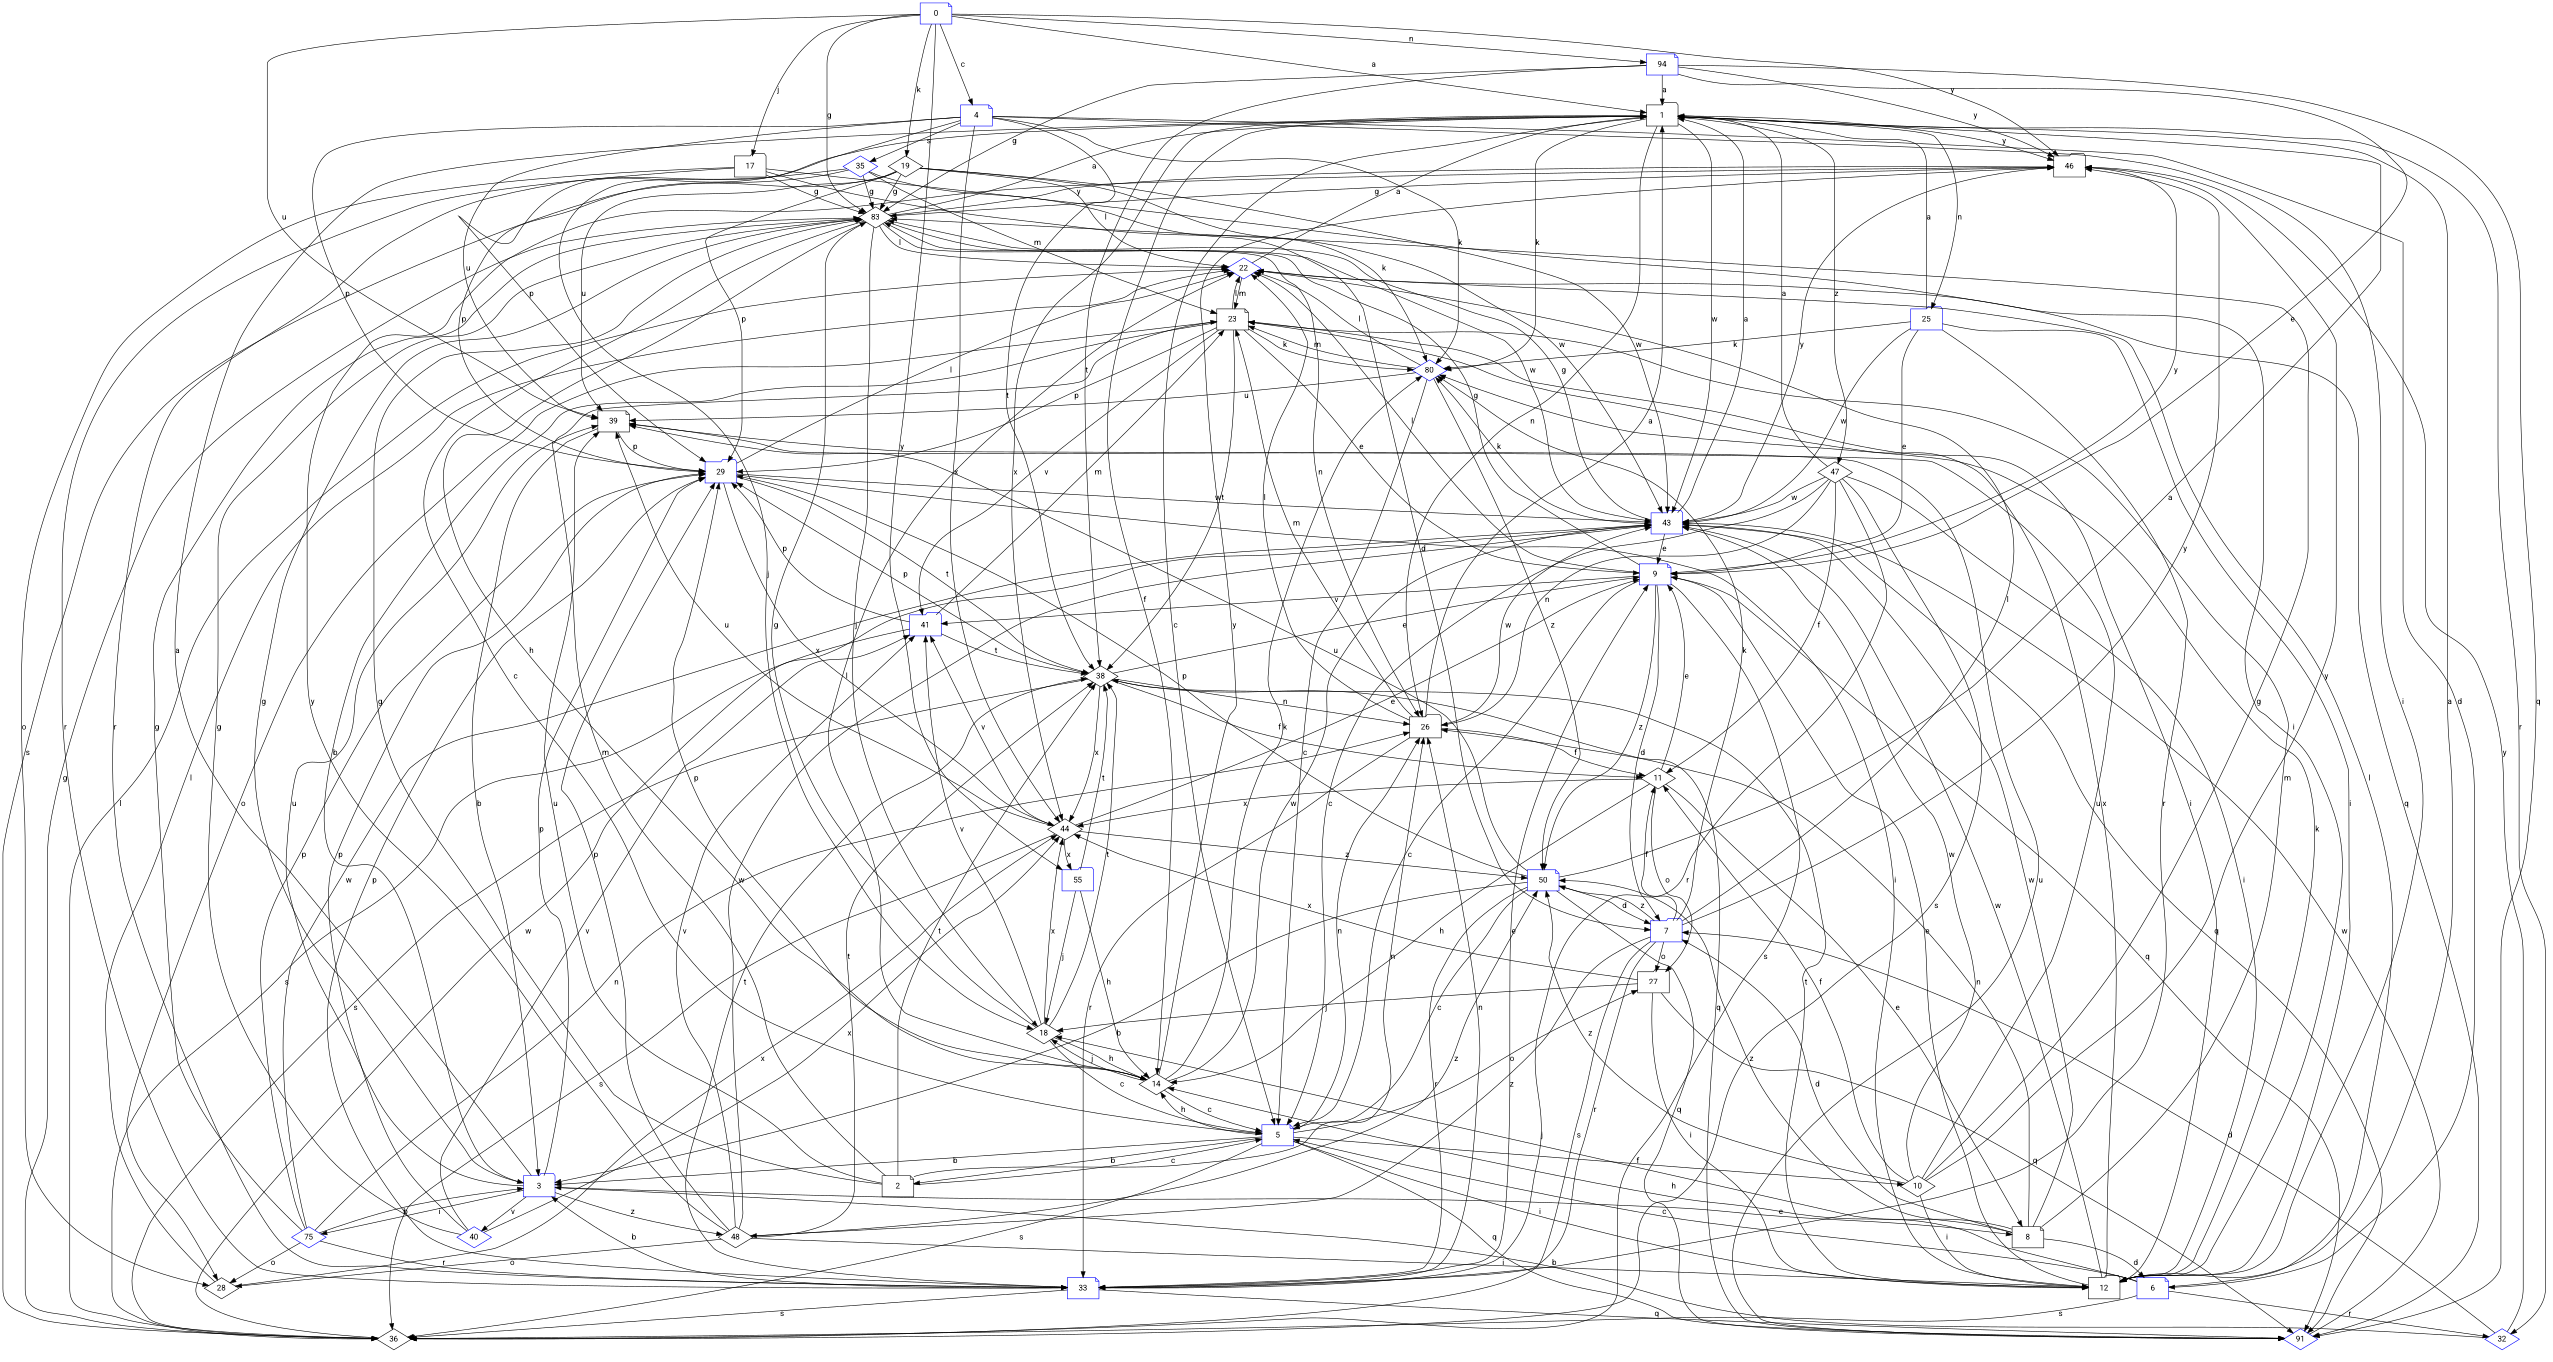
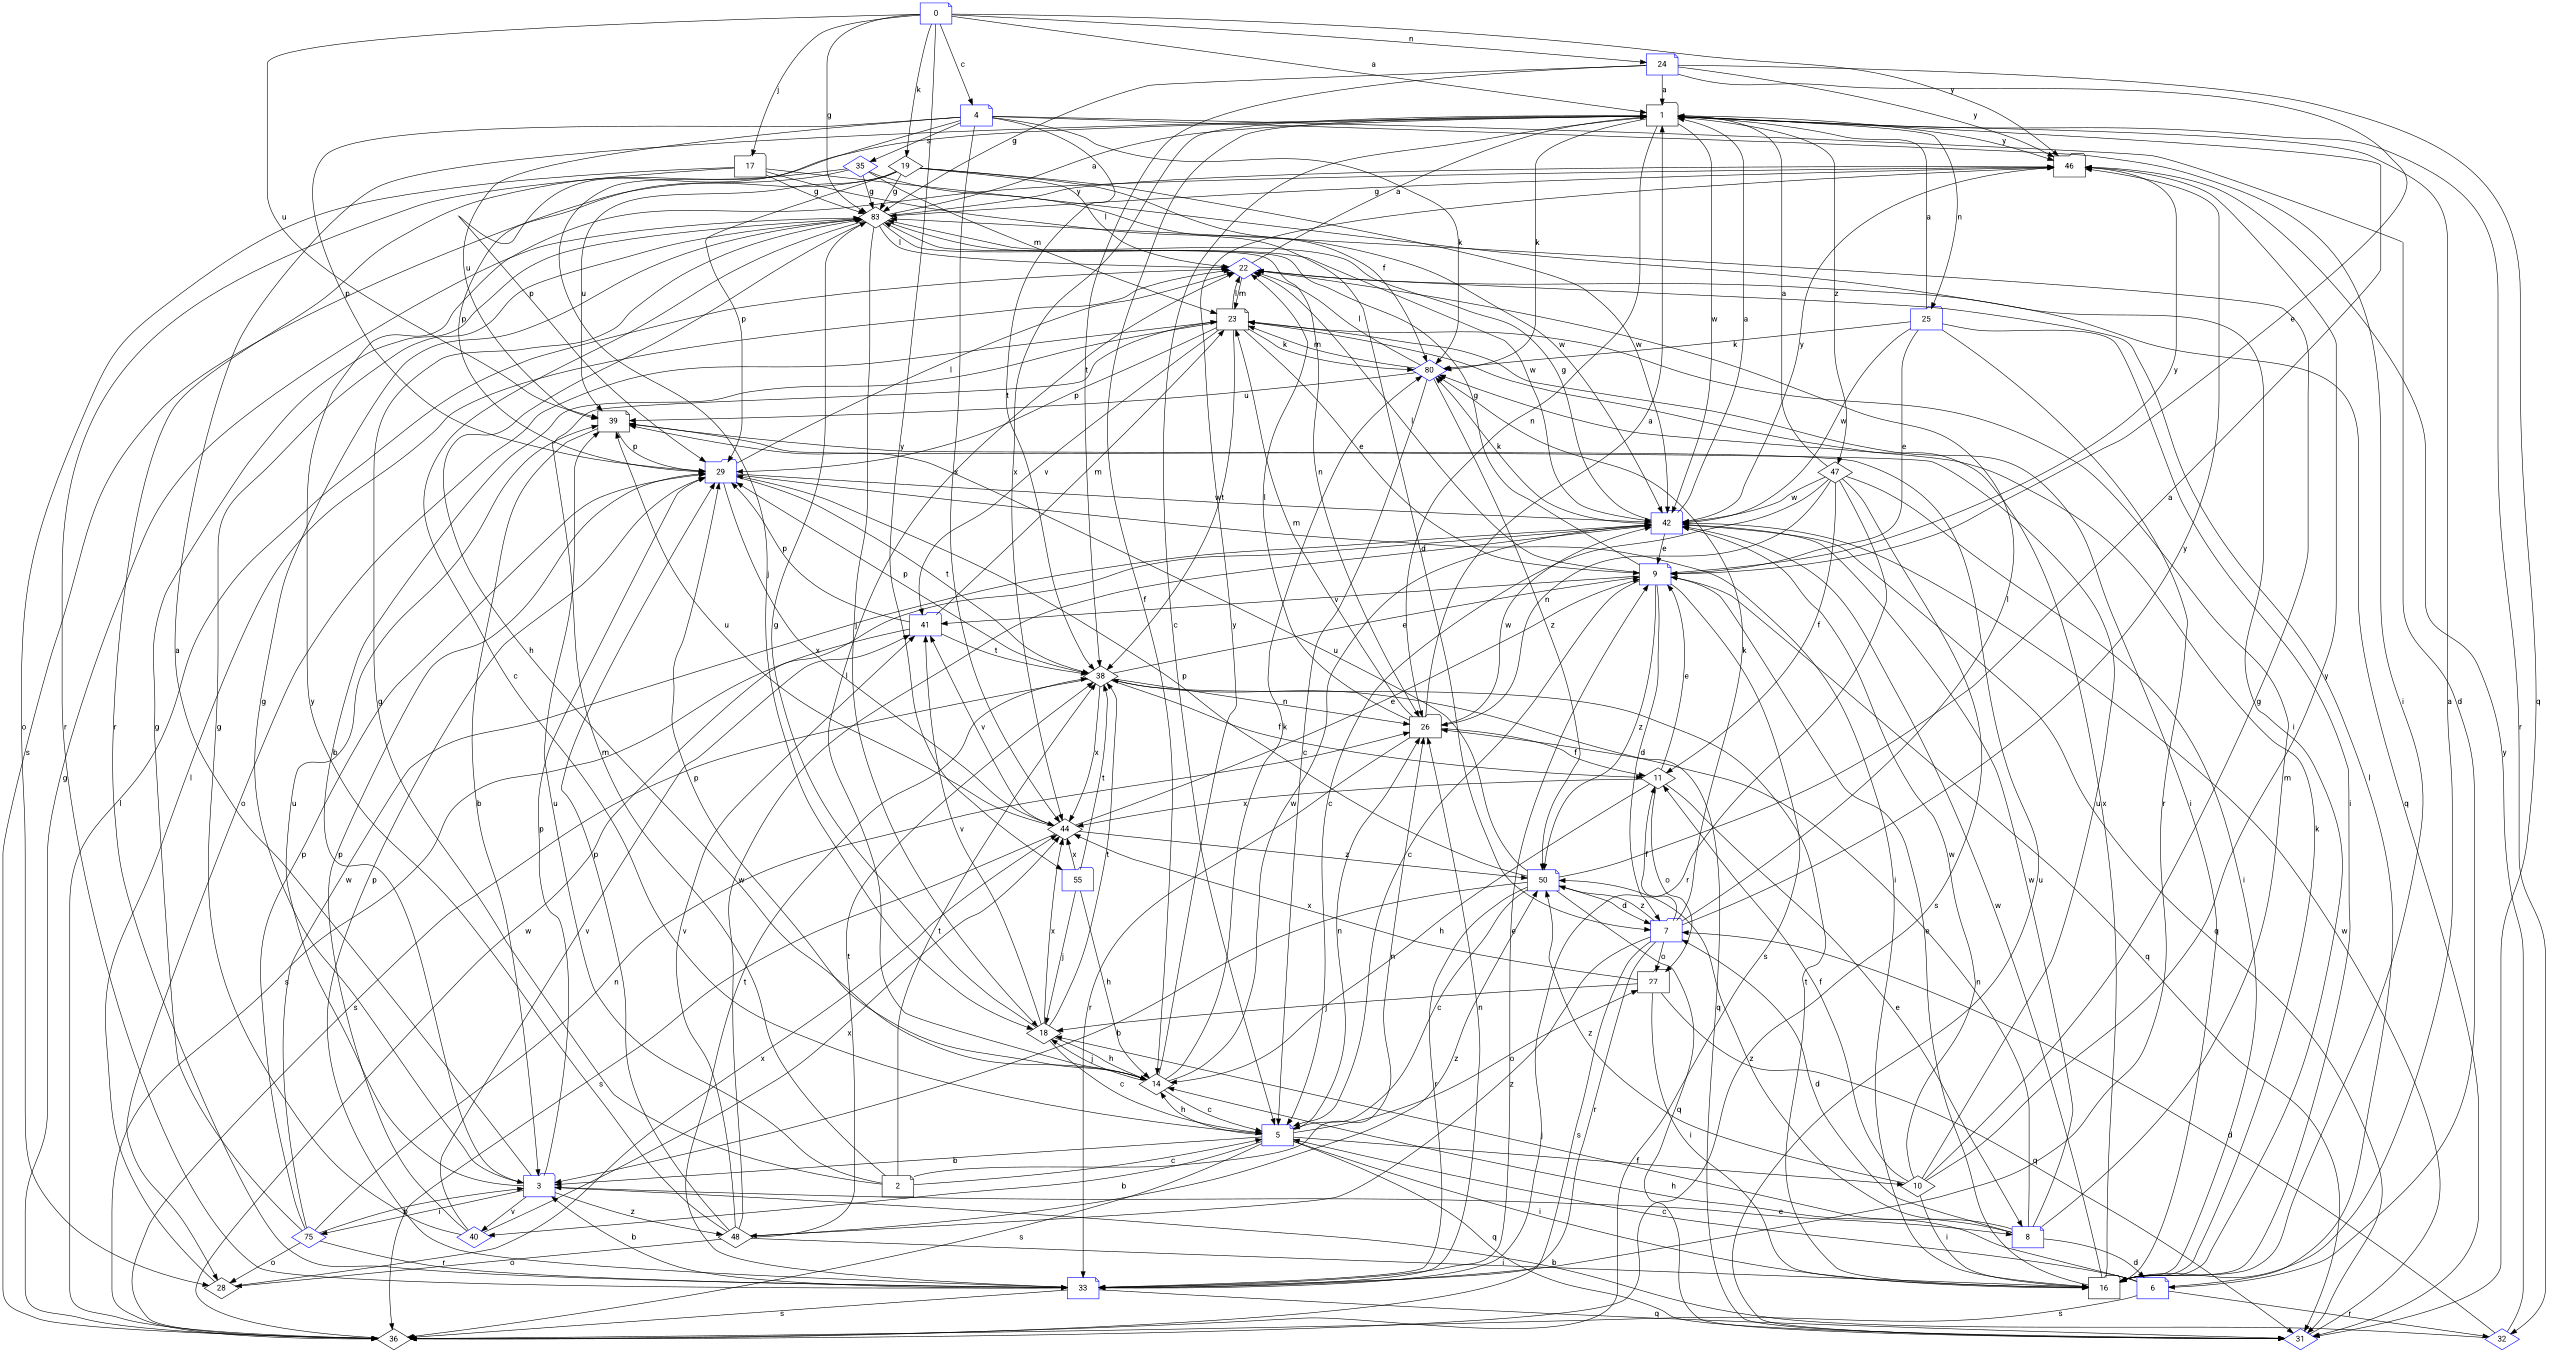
node "94": label "94" -> "24"
edge "19" -> "80": label "k" -> "f"
node "43": label "43" -> "42"
edge "44" -> "55": reversed
edge "5" -> "2": now "5" -> "40"
node "8": color black -> blue
node "12": label "12" -> "16"
node "91": label "91" -> "31"
